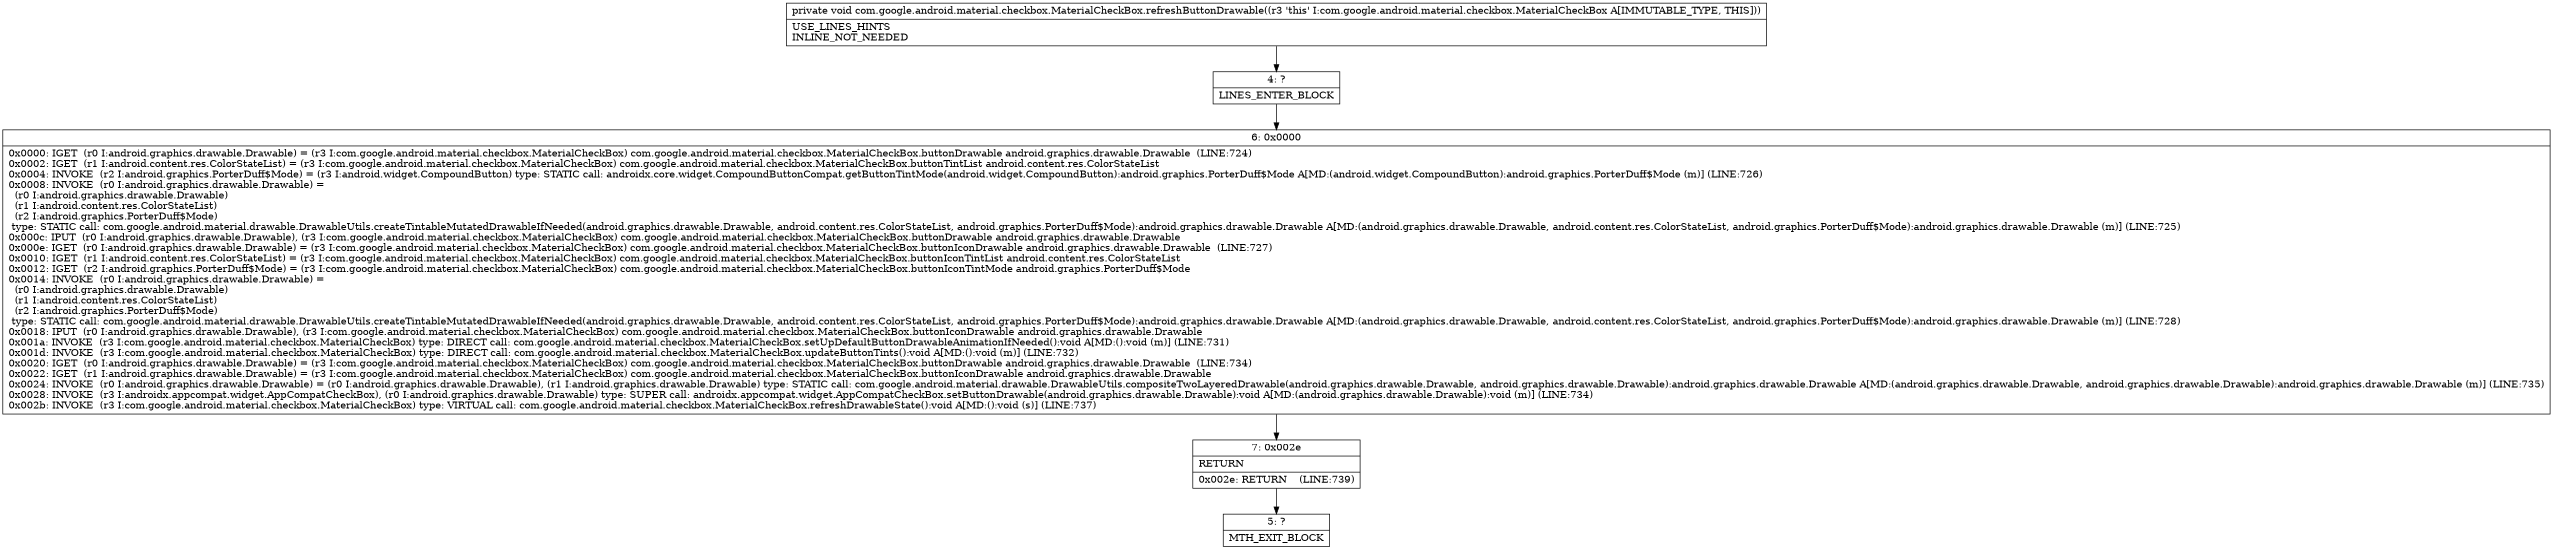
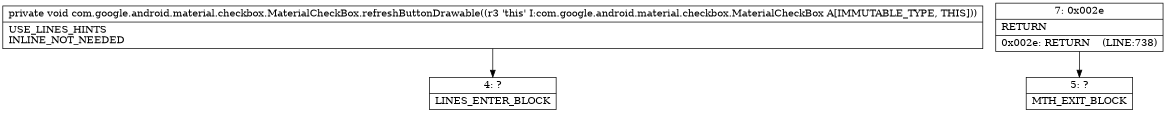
node "6: 0x0000": removed
node "7: 0x002e": text "0x002e: RETURN    (LINE:739)" -> "0x002e: RETURN    (LINE:738)"
